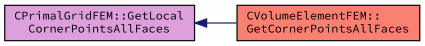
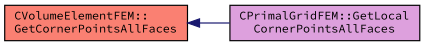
edge "CVolumeElementFEM:: GetCornerPointsAllFaces" -> "CPrimalGridFEM::GetLocal CornerPointsAllFaces": reversed
